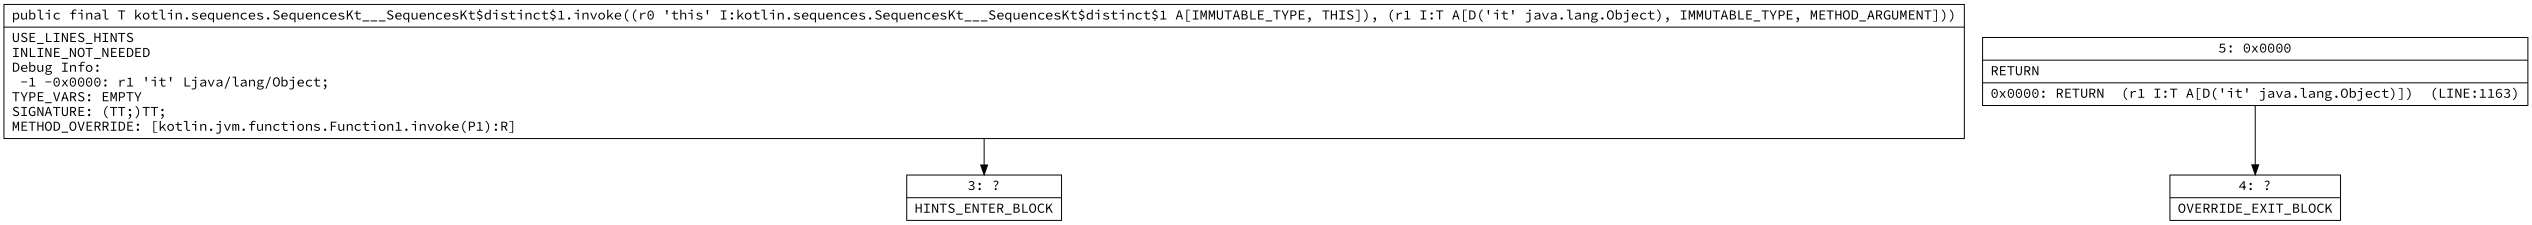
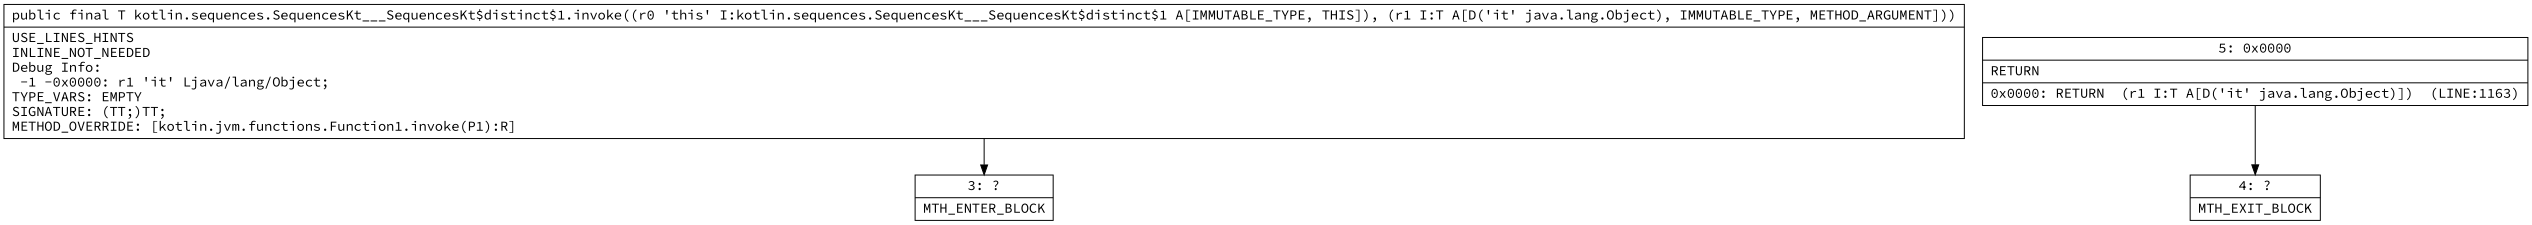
node "3: ?": text "HINTS_ENTER_BLOCK" -> "MTH_ENTER_BLOCK"
node "4: ?": text "OVERRIDE_EXIT_BLOCK" -> "MTH_EXIT_BLOCK"
